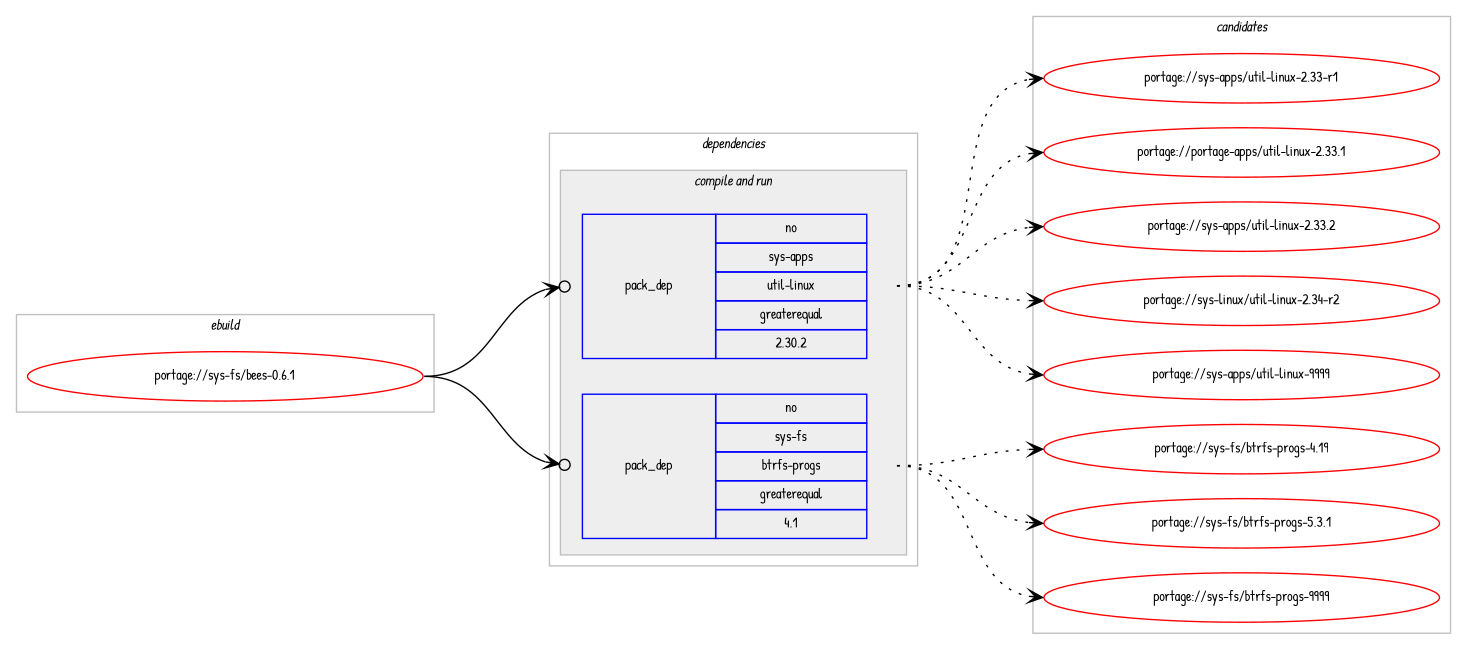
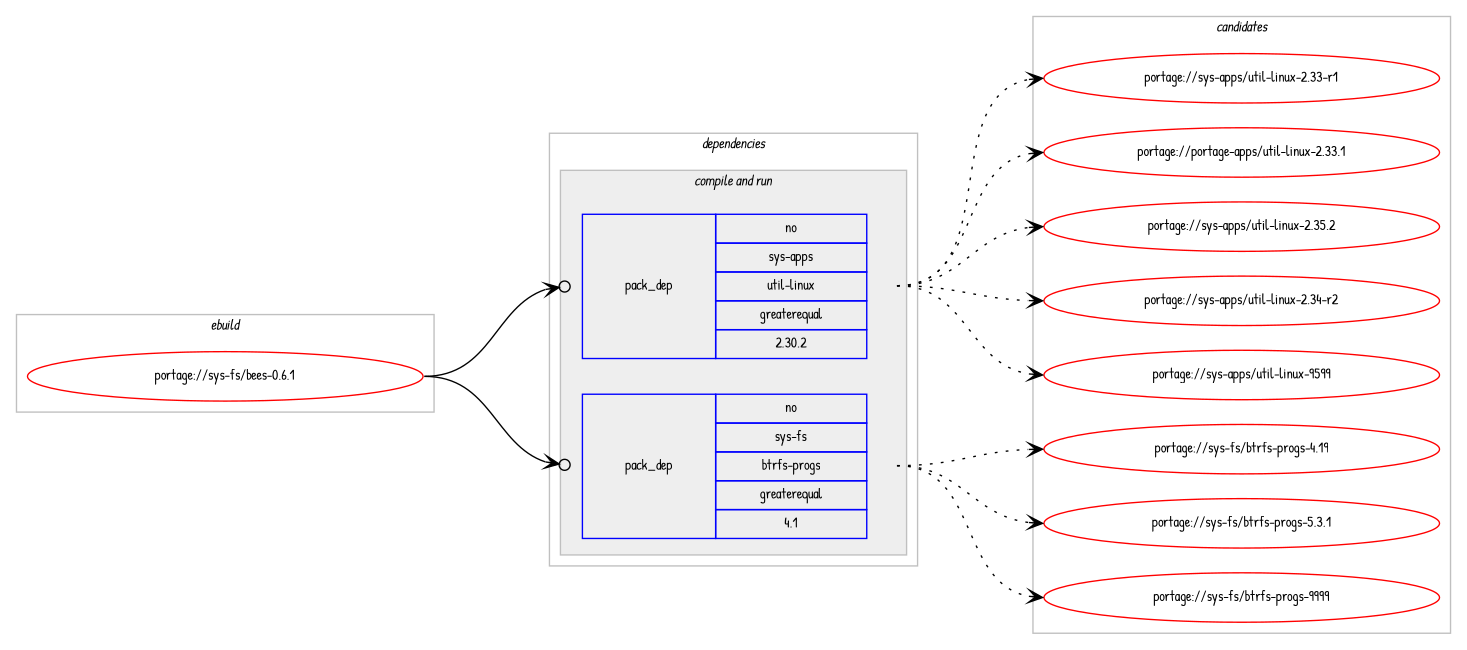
node "portage://sys-apps/util-linux-2.33.2": label "portage://sys-apps/util-linux-2.33.2" -> "portage://sys-apps/util-linux-2.35.2"
node "portage://sys-linux/util-linux-2.34-r2": label "portage://sys-linux/util-linux-2.34-r2" -> "portage://sys-apps/util-linux-2.34-r2"
node "portage://sys-apps/util-linux-9999": label "portage://sys-apps/util-linux-9999" -> "portage://sys-apps/util-linux-9599"
